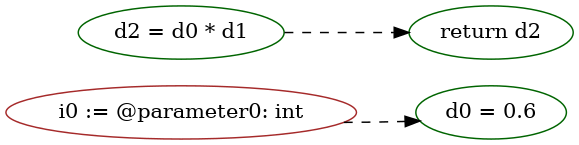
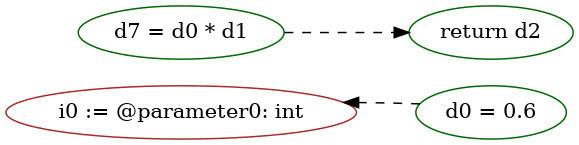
node "d2 = d0 * d1": label "d2 = d0 * d1" -> "d7 = d0 * d1"
edge "i0 := @parameter0: int" -> "d0 = 0.6": reversed
